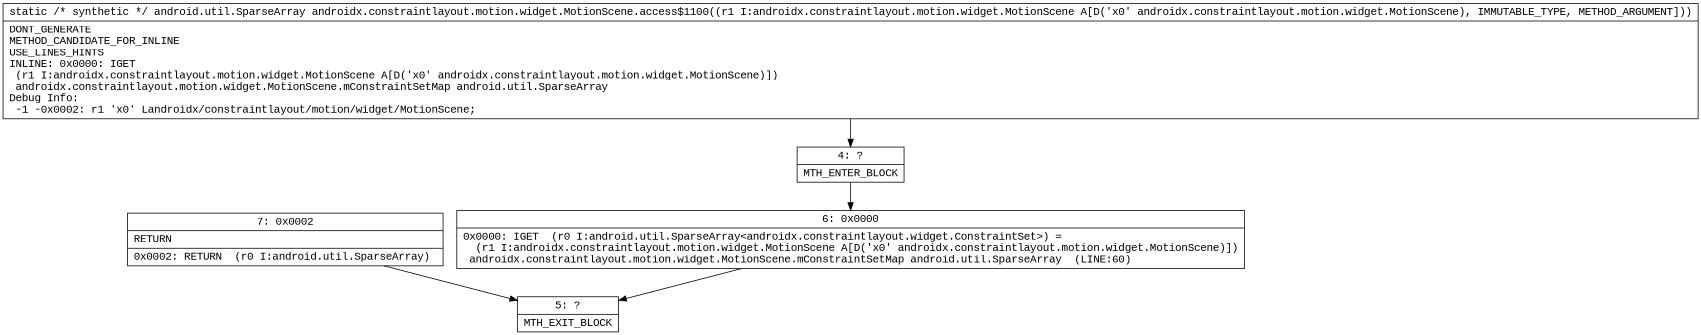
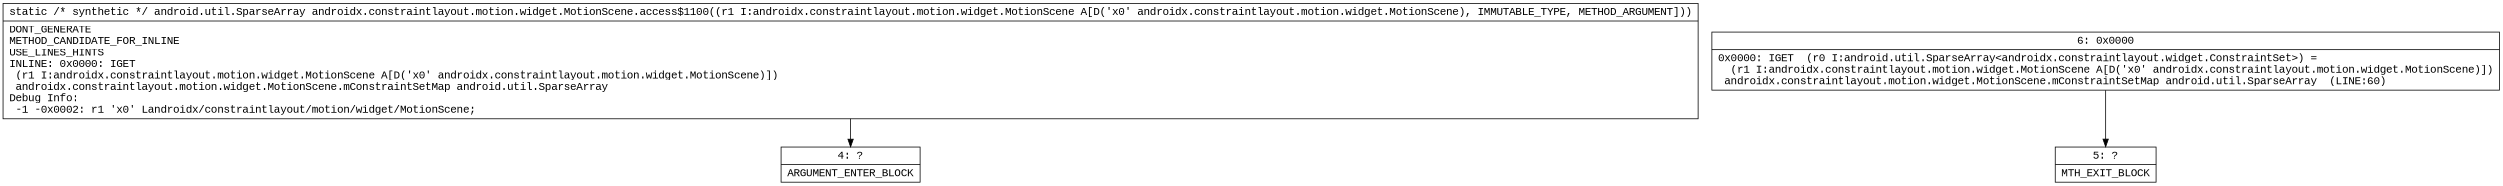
node "4: ?": text "MTH_ENTER_BLOCK" -> "ARGUMENT_ENTER_BLOCK"
edge "4: ?" -> "6: 0x0000": removed
node "7: 0x0002": removed
